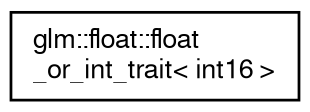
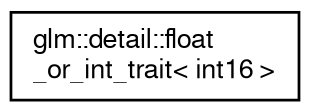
node "glm::float::float _or_int_trait< int16 >": label "glm::float::float _or_int_trait< int16 >" -> "glm::detail::float _or_int_trait< int16 >"
